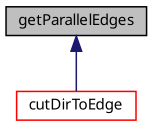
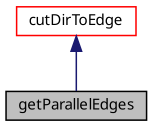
edge "cutDirToEdge" -> "getParallelEdges": reversed
